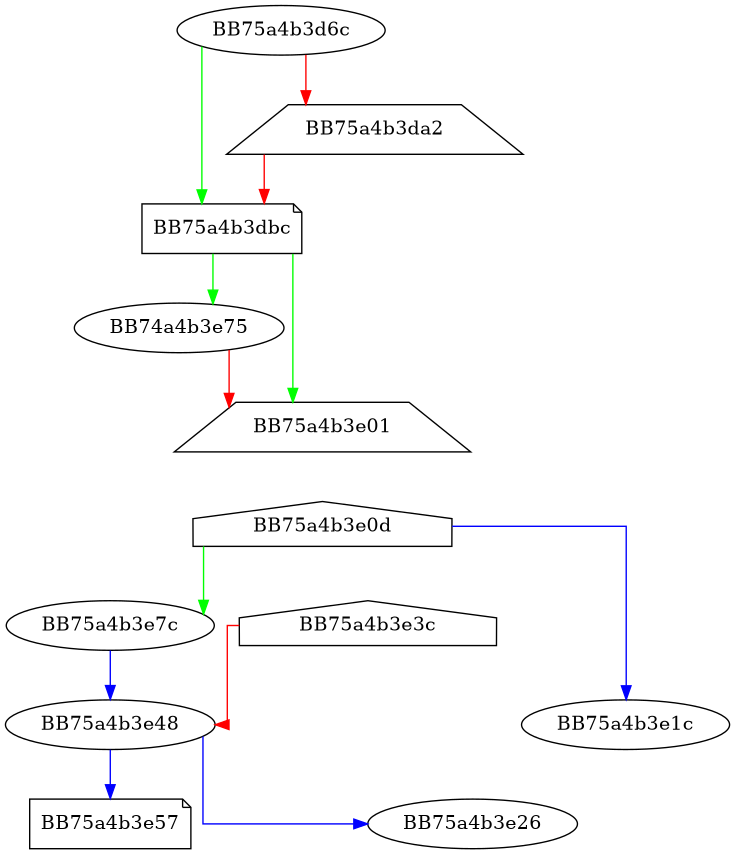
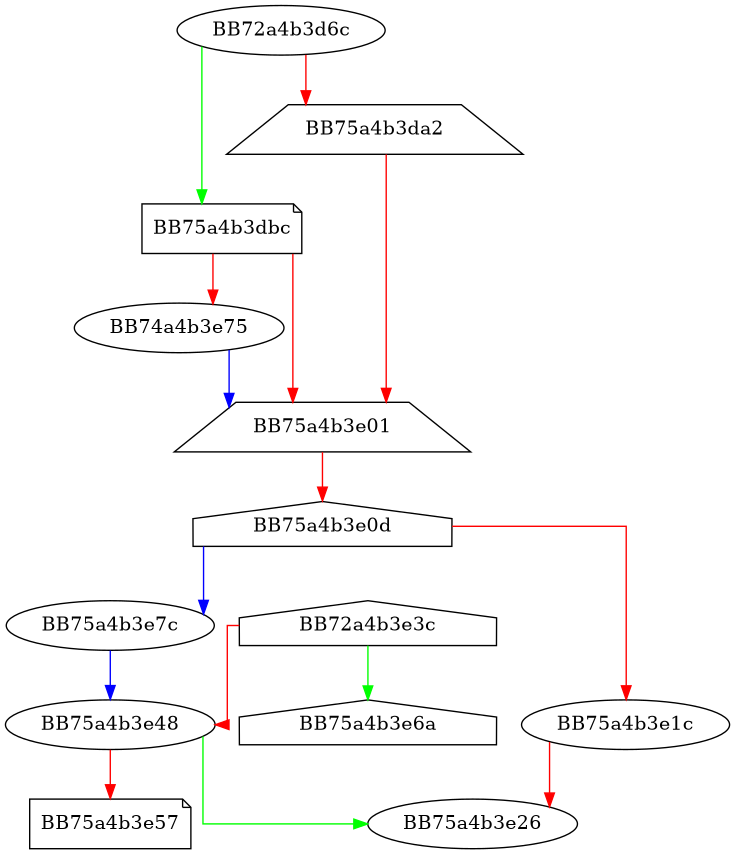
node "BB75a4b3d6c": label "BB75a4b3d6c" -> "BB72a4b3d6c"
edge "BB75a4b3da2" -> "BB75a4b3dbc": now "BB75a4b3da2" -> "BB75a4b3e01"
edge "BB75a4b3dbc" -> "BB74a4b3e75": color green -> red
edge "BB75a4b3dbc" -> "BB75a4b3e01": color green -> red
edge "BB74a4b3e75" -> "BB75a4b3e01": color red -> blue
edge "BB75a4b3e01" -> "BB75a4b3e0d": added
edge "BB75a4b3e0d" -> "BB75a4b3e1c": color blue -> red
edge "BB75a4b3e0d" -> "BB75a4b3e7c": color green -> blue
node "BB75a4b3e3c": label "BB75a4b3e3c" -> "BB72a4b3e3c"
node "BB75a4b3e6a": added
edge "BB75a4b3e48" -> "BB75a4b3e57": color blue -> red
edge "BB75a4b3e1c" -> "BB75a4b3e26": added
edge "BB75a4b3e48" -> "BB75a4b3e26": color blue -> green
